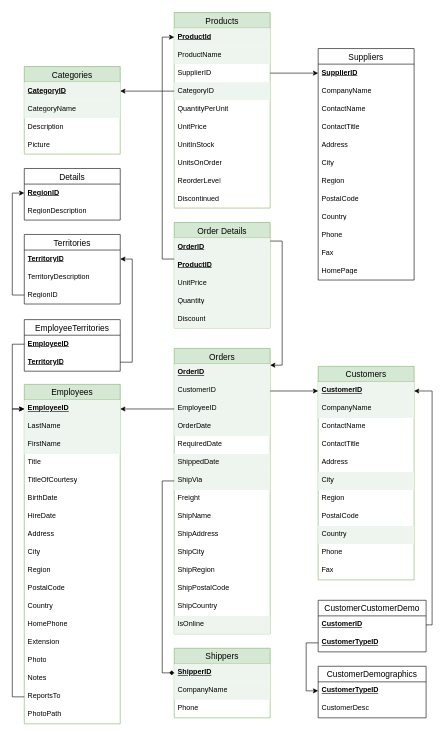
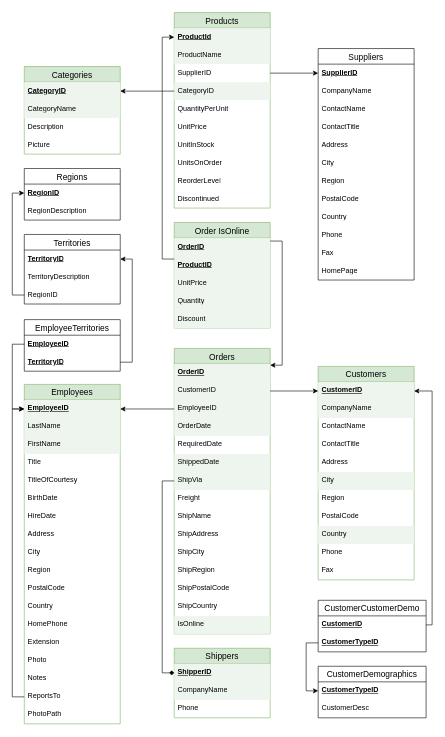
node "Details": label "Details" -> "Regions"
node "Order Details": label "Order Details" -> "Order IsOnline"
